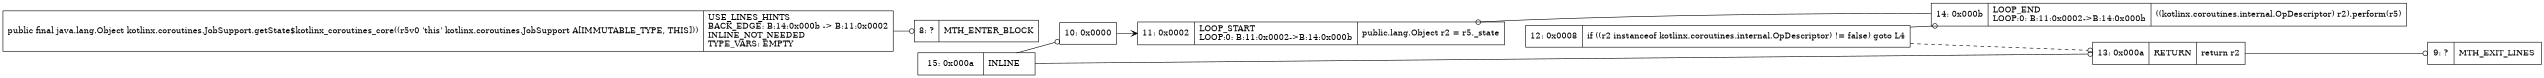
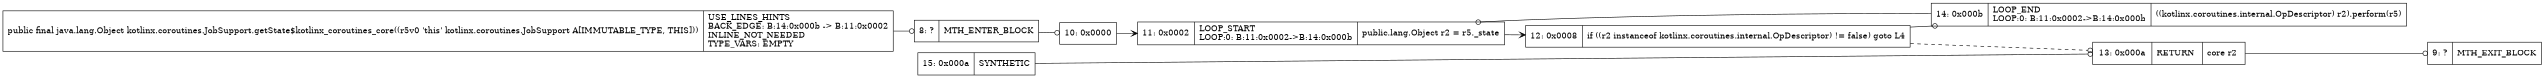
edge "11: 0x0002" -> "12: 0x0008": added
edge "15: 0x000a" -> "10: 0x0000": now "8: ?" -> "10: 0x0000"
node "13: 0x000a": text "return r2" -> "core r2"
node "9: ?": text "MTH_EXIT_LINES" -> "MTH_EXIT_BLOCK"
node "15: 0x000a": text "INLINE" -> "SYNTHETIC"
